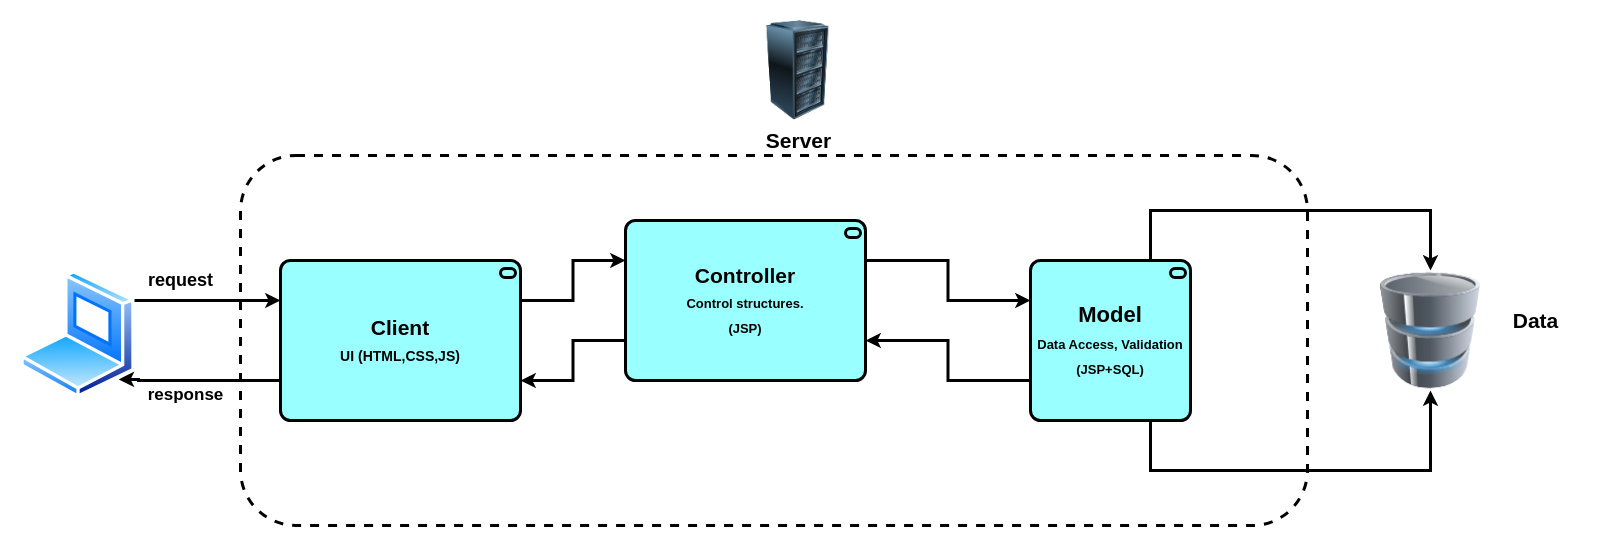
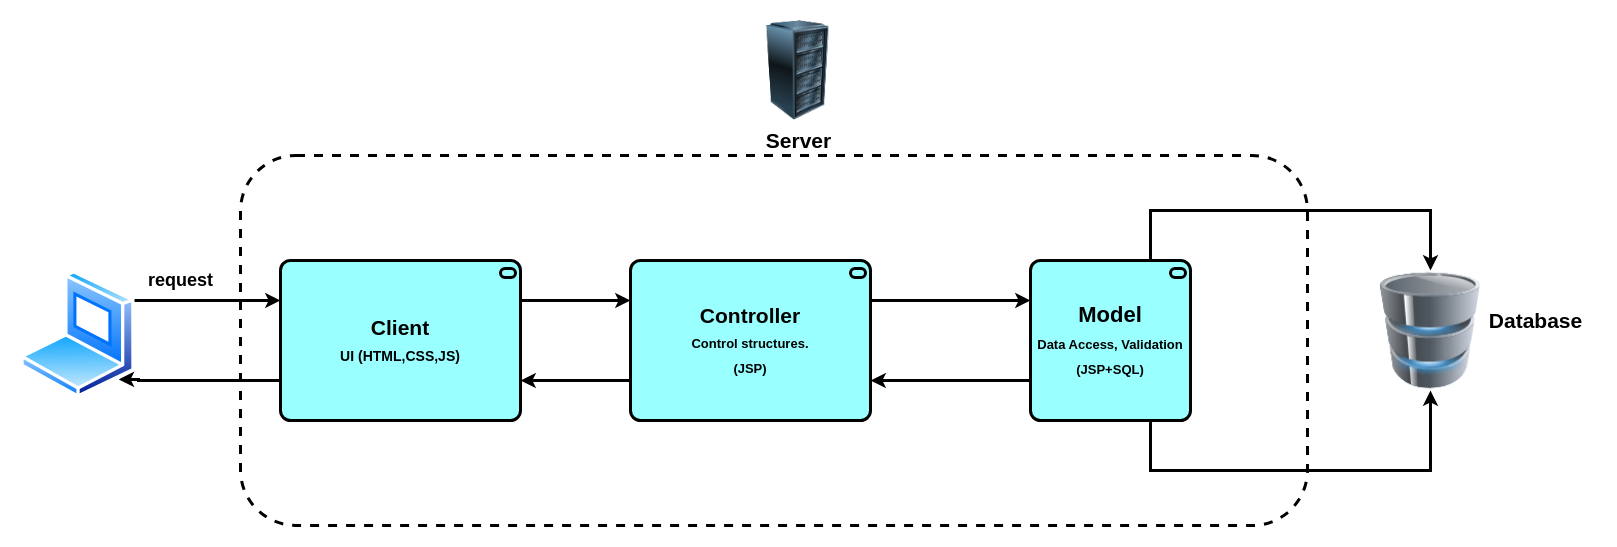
node "Controller Control structures. (JSP)": moved (746, 301) -> (751, 341)
node "Data": label "Data" -> "Database"
node "response": removed
